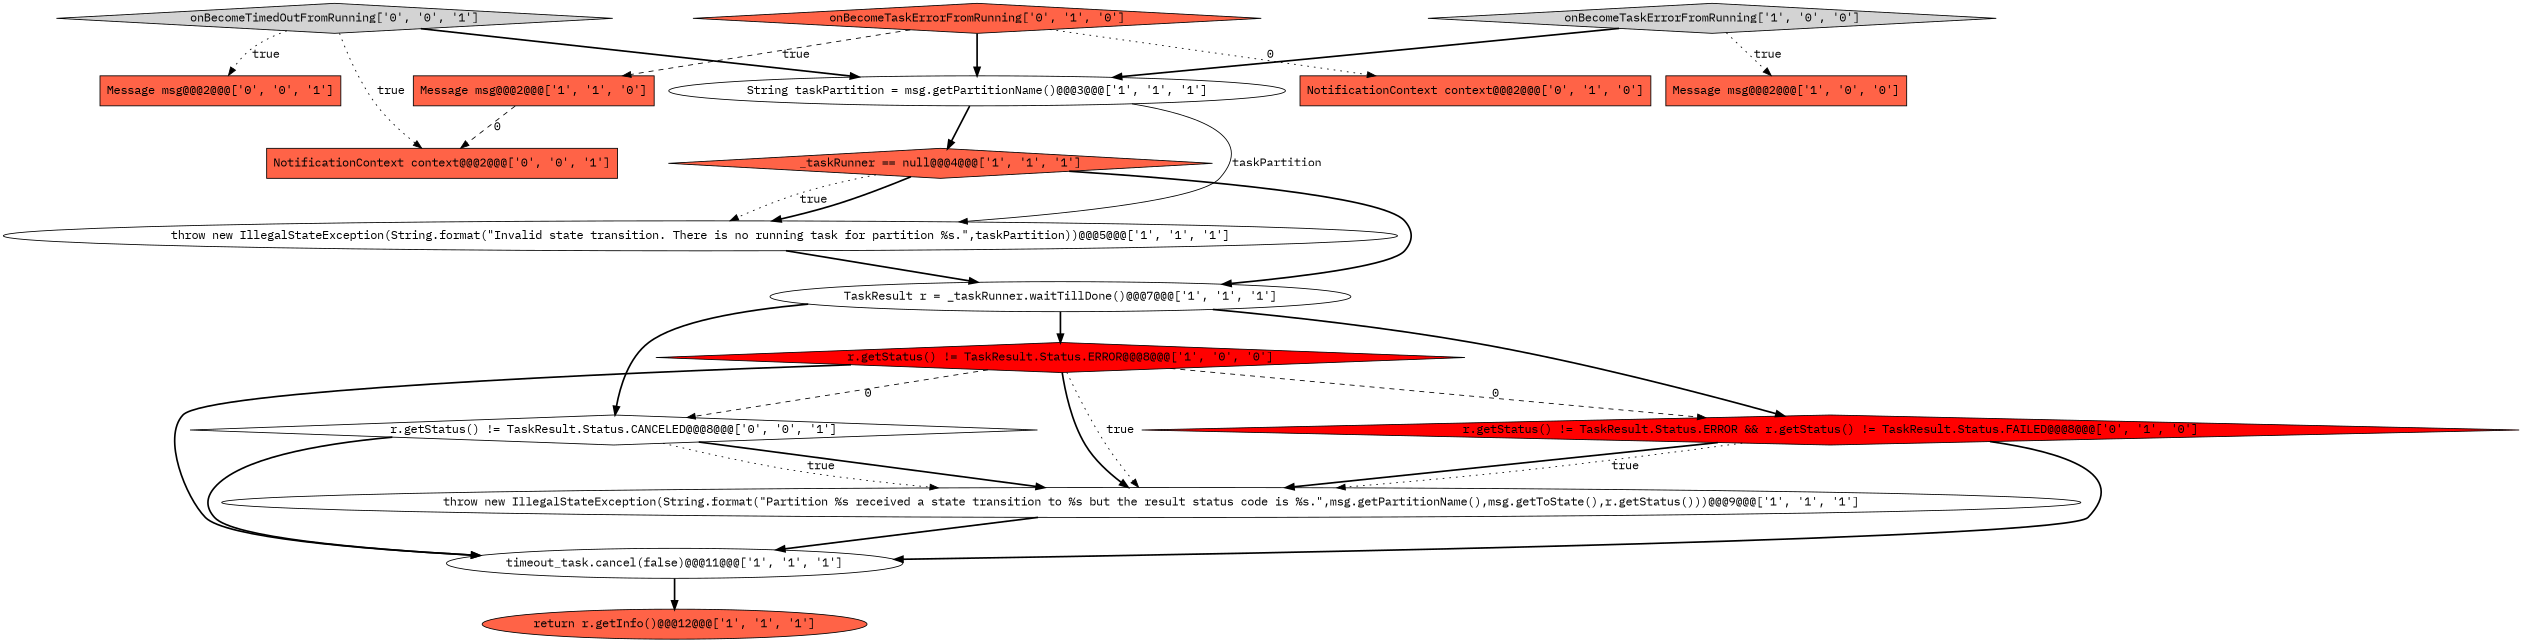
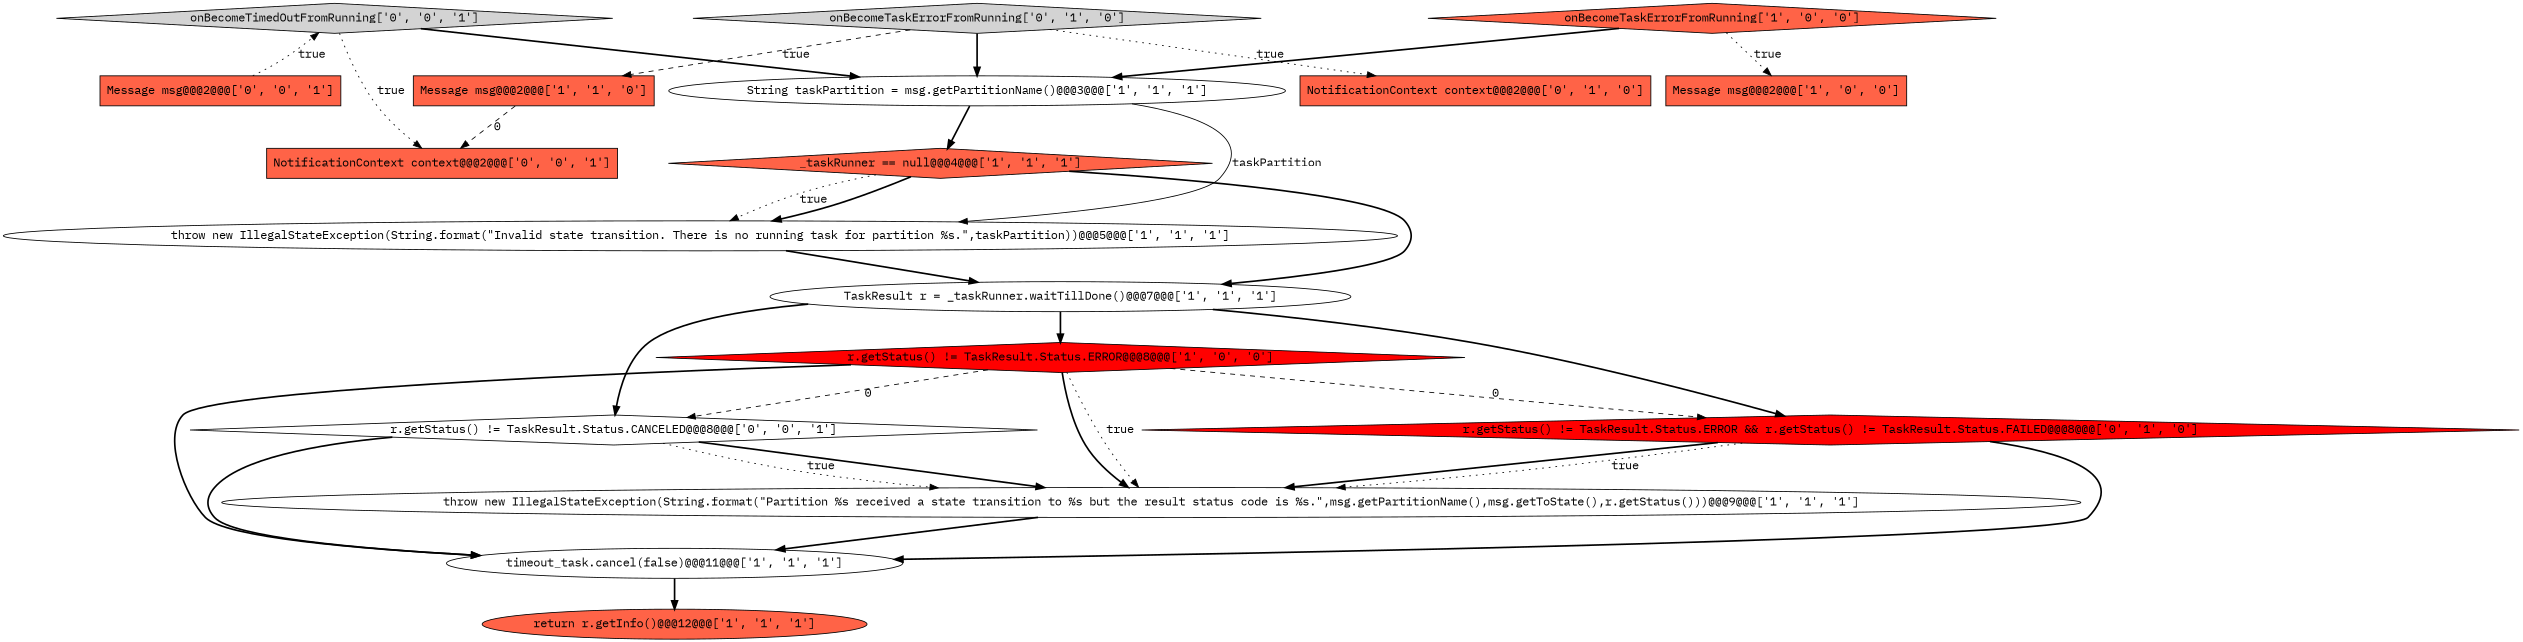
node "onBecomeTaskErrorFromRunning['0', '1', '0']": fillcolor tomato -> lightgray
node "onBecomeTaskErrorFromRunning['1', '0', '0']": fillcolor lightgray -> tomato
edge "onBecomeTimedOutFromRunning['0', '0', '1']" -> "Message msg@@@2@@@['0', '0', '1']": reversed
edge "onBecomeTaskErrorFromRunning['0', '1', '0']" -> "NotificationContext context@@@2@@@['0', '1', '0']": label "0" -> "true"
